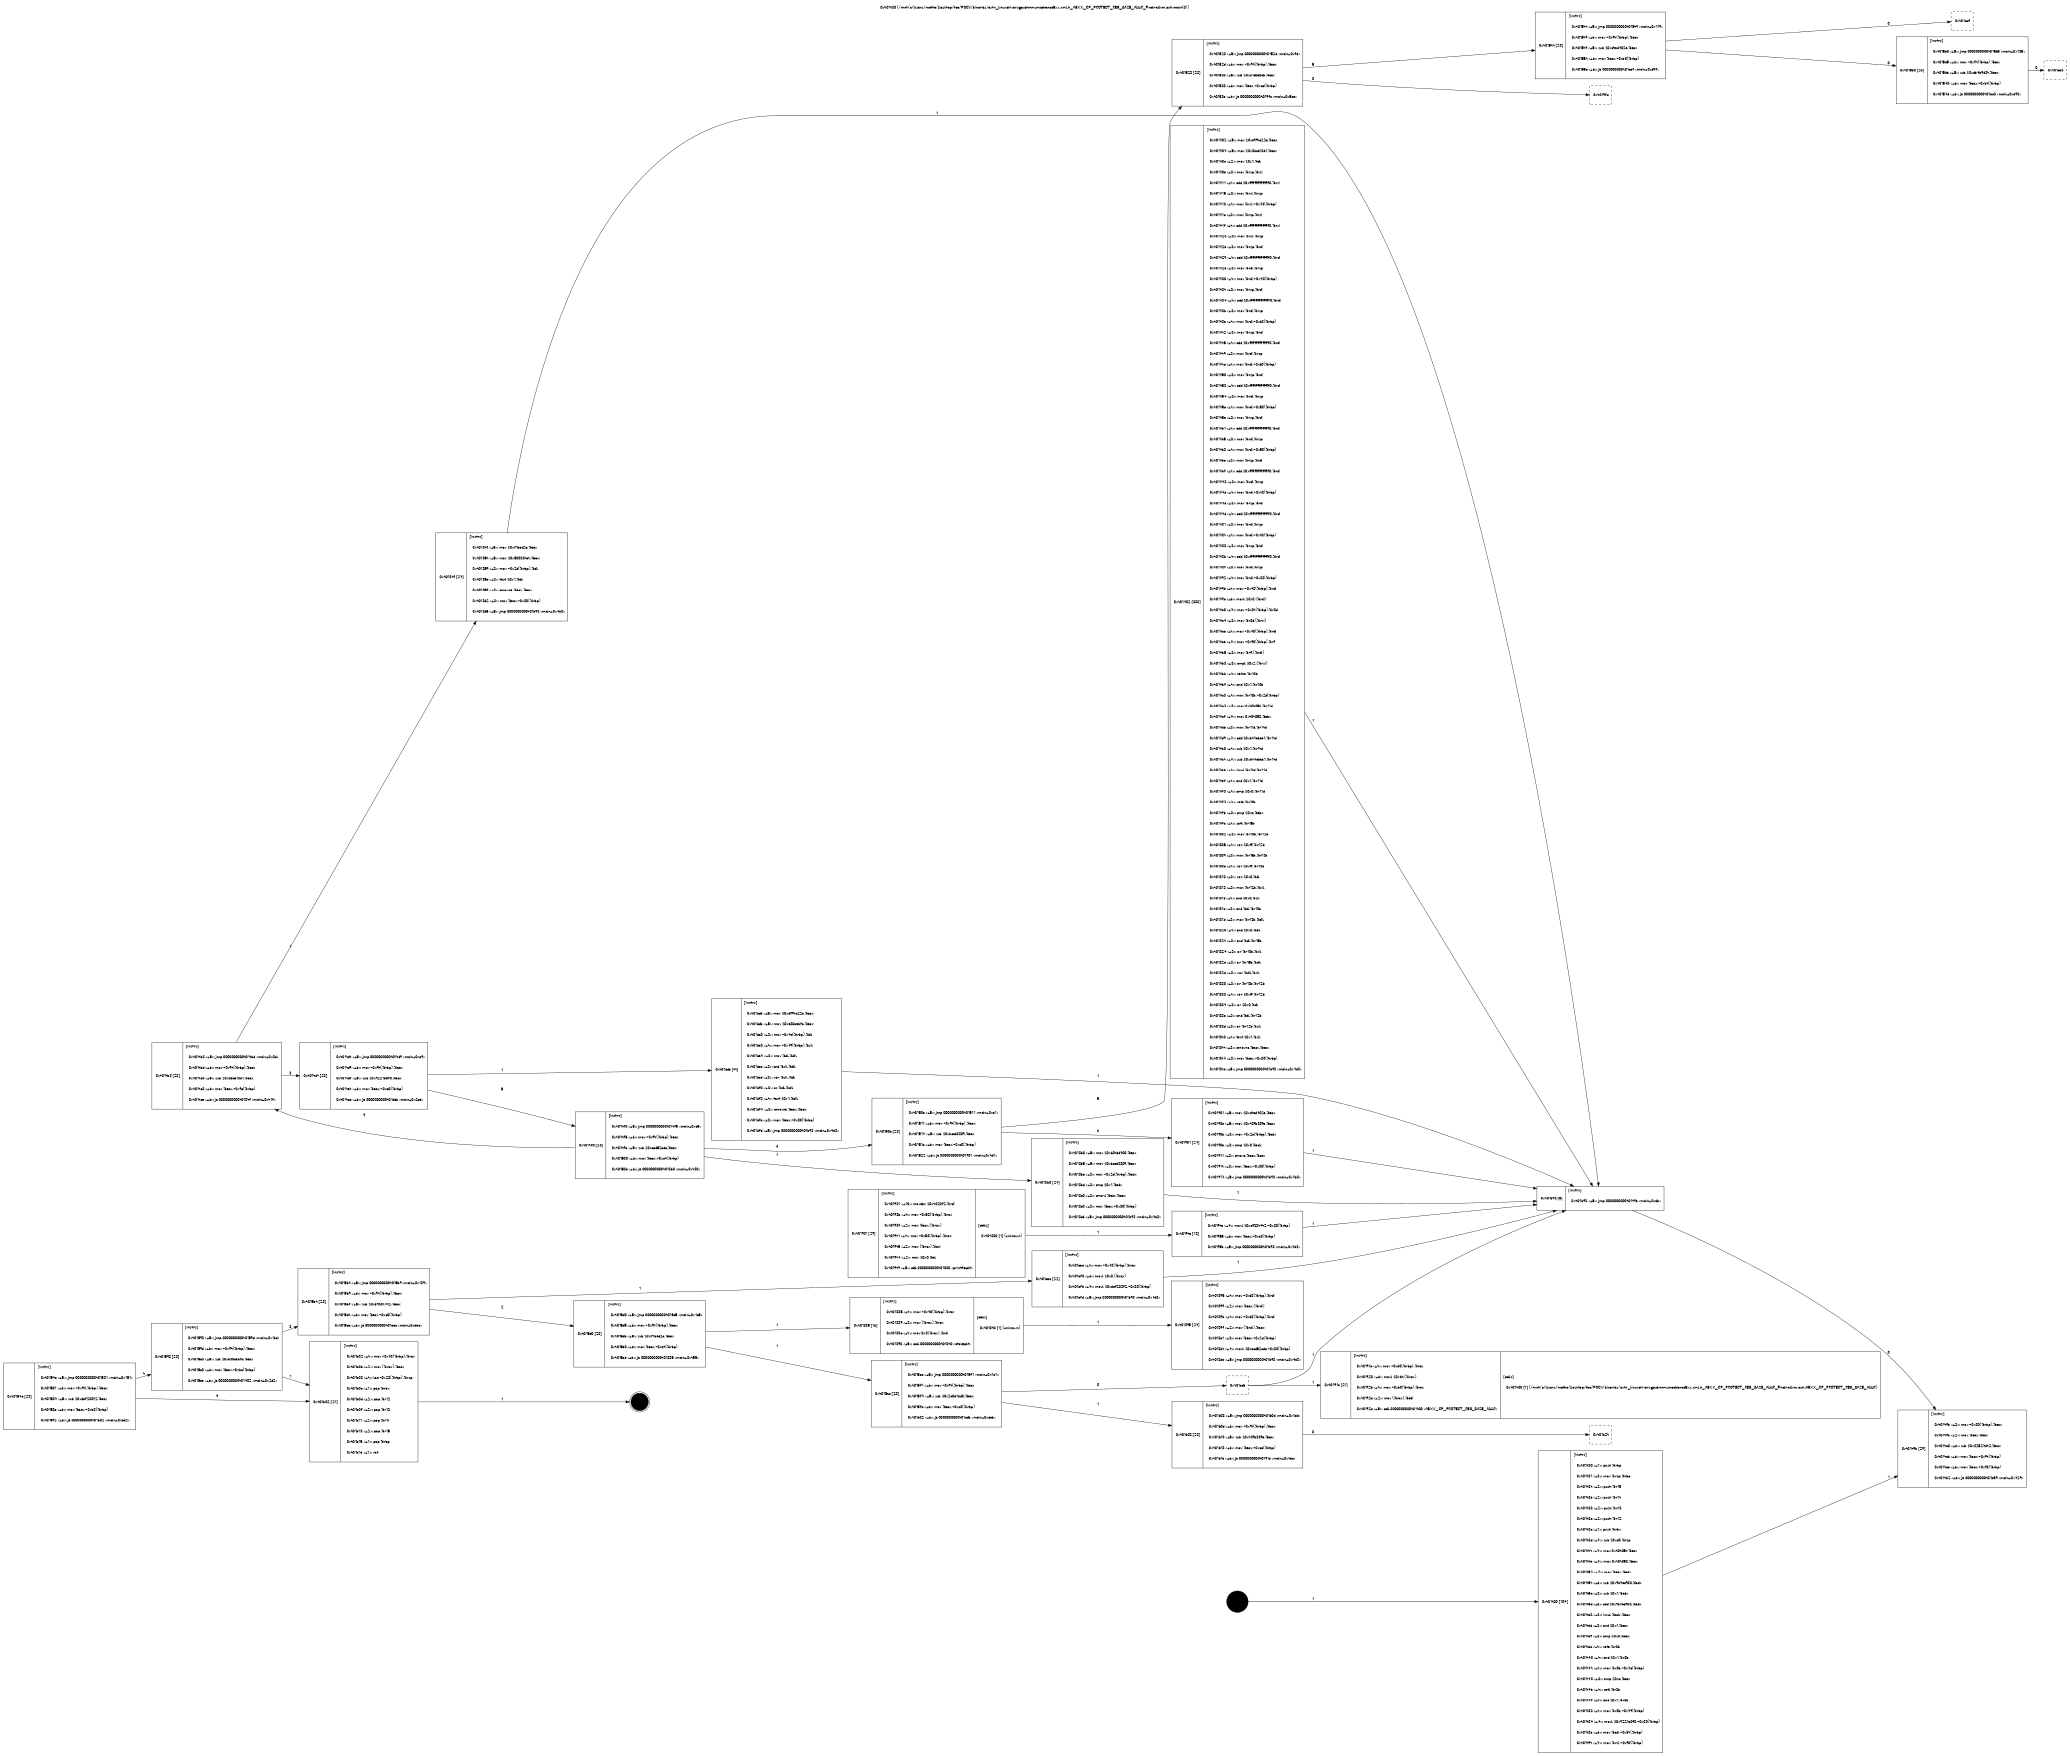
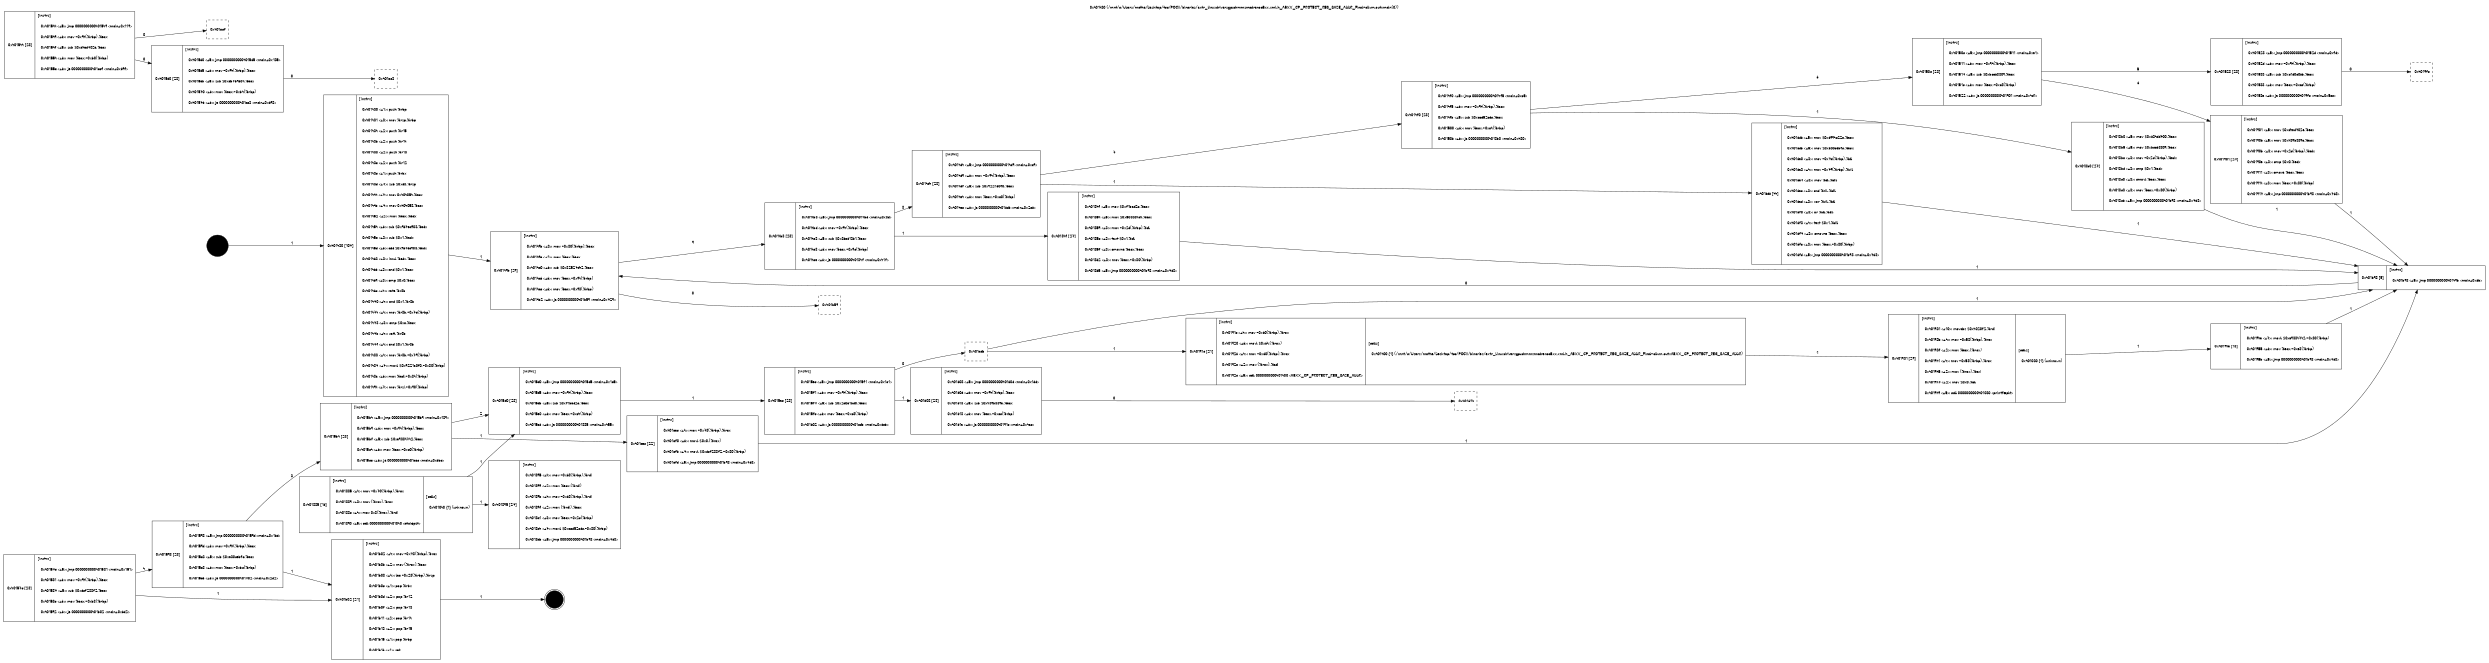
edge "0x401528 [28]" -> "0x401544 [28]": removed, label "5"
node "0x401b59": added
edge "0x40191c [21]" -> "0x401931 [29]": added, label "1"
node "0x401702 [333]": removed
edge "0x4014d4 [28]" -> "0x4014f0 [28]": label " 5" -> " 7"
edge "0x4014f0 [28]" -> "0x4014b8 [28]": now "0x40149b [29]" -> "0x4014b8 [28]"
edge "0x4015d0 [28]" -> "0x401885 [16]": reversed
edge "0x40157c [28]" -> "0x401b02 [21]": label " 9" -> " 1"
